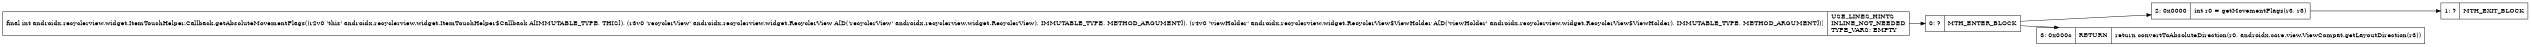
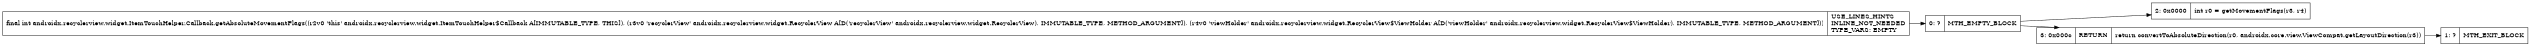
node "2: 0x0000": text "int r0 = getMovementFlags(r3, r3)" -> "int r0 = getMovementFlags(r3, r4)"
edge "2: 0x0000" -> "1: ?": now "3: 0x000c" -> "1: ?"
node "0: ?": text "MTH_ENTER_BLOCK" -> "MTH_EMPTY_BLOCK"
